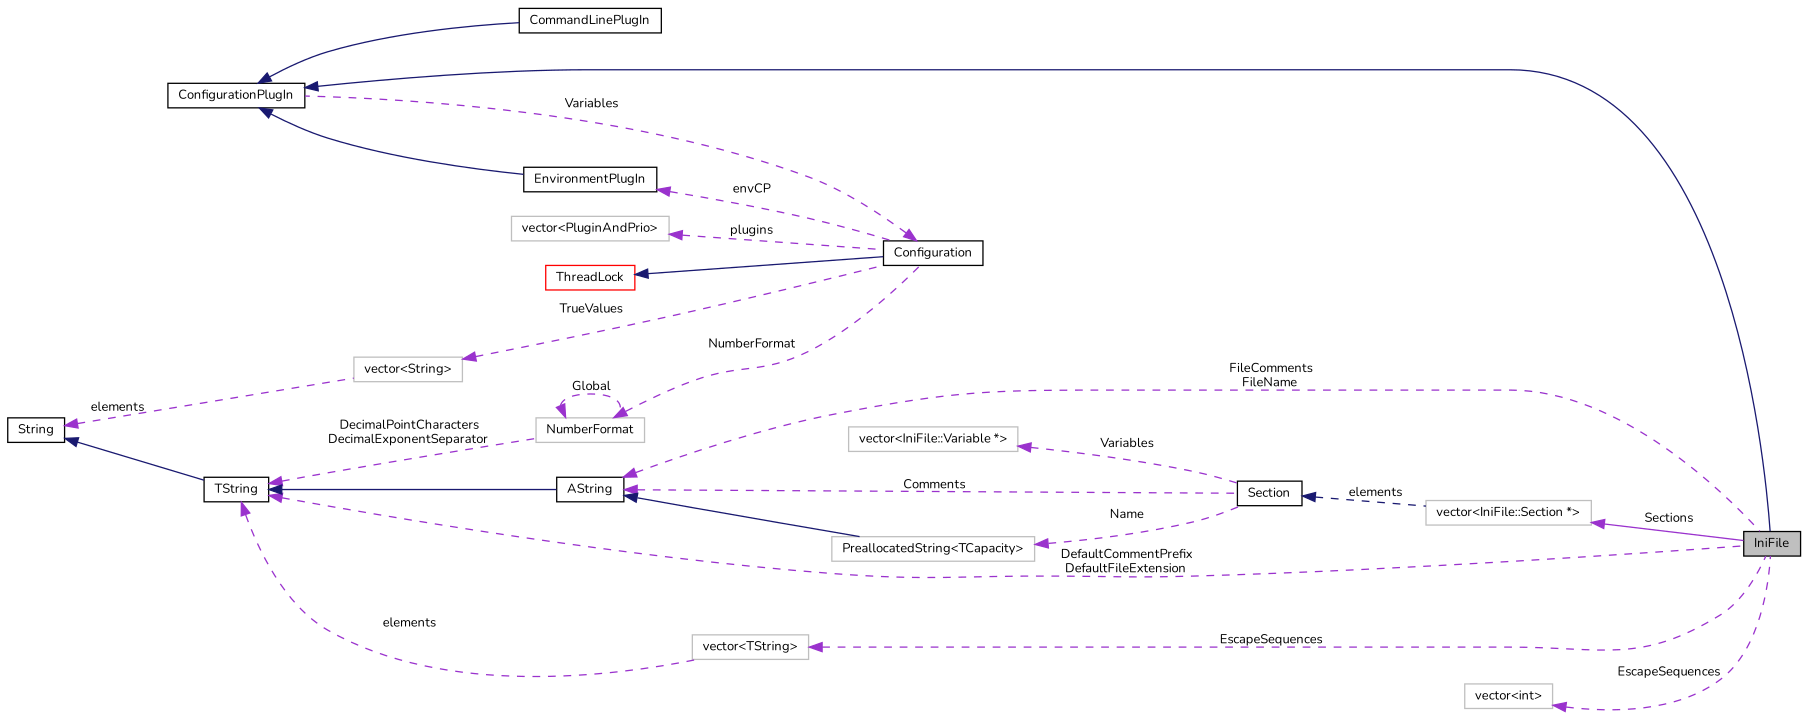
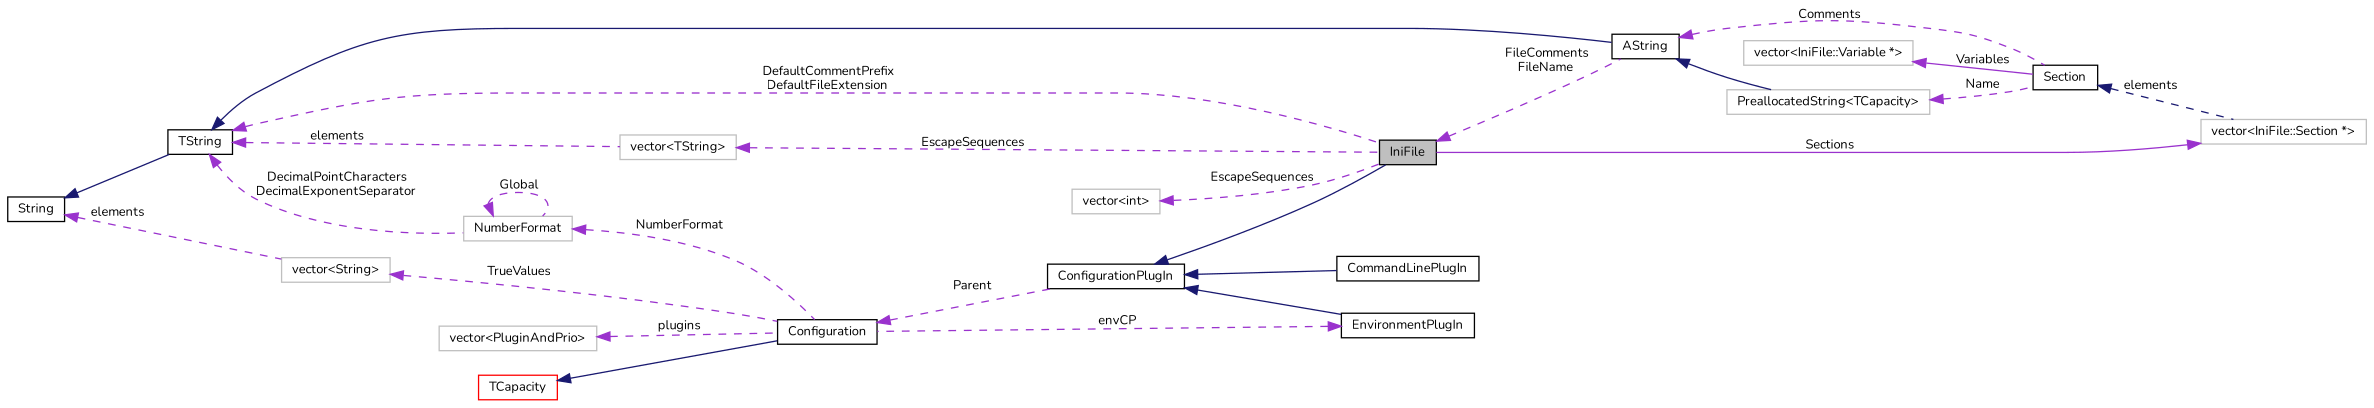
edge "ConfigurationPlugIn" -> "Configuration": label " Variables" -> " Parent"
node "ThreadLock": label "ThreadLock" -> "TCapacity"
edge "IniFile" -> "AString": reversed
edge "Section" -> "vector<IniFile::Variable *>": style dashed -> solid
